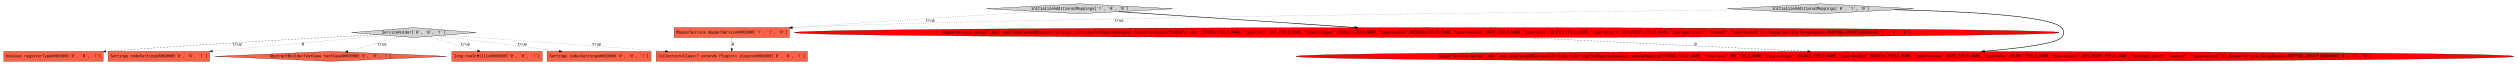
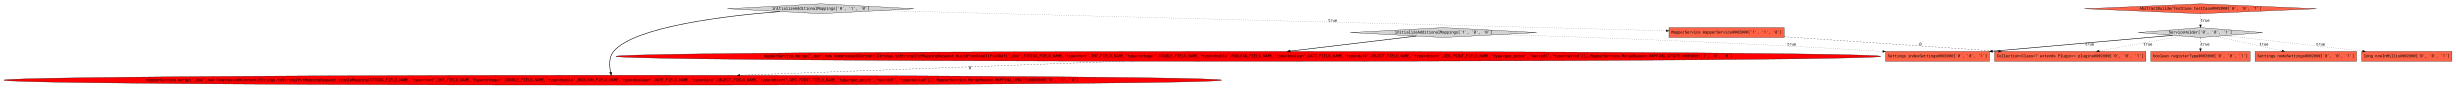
edge "initializeAdditionalMappings['1', '0', '0']" -> "MapperService mapperService@@@2@@@['1', '1', '0']": now "initializeAdditionalMappings['1', '0', '0']" -> "Settings indexSettings@@@2@@@['0', '0', '1']"
edge "ServiceHolder['0', '0', '1']" -> "Settings indexSettings@@@2@@@['0', '0', '1']": style dotted -> bold
edge "ServiceHolder['0', '0', '1']" -> "Settings nodeSettings@@@2@@@['0', '0', '1']": label "0" -> "true"
edge "ServiceHolder['0', '0', '1']" -> "AbstractBuilderTestCase testCase@@@2@@@['0', '0', '1']": reversed
